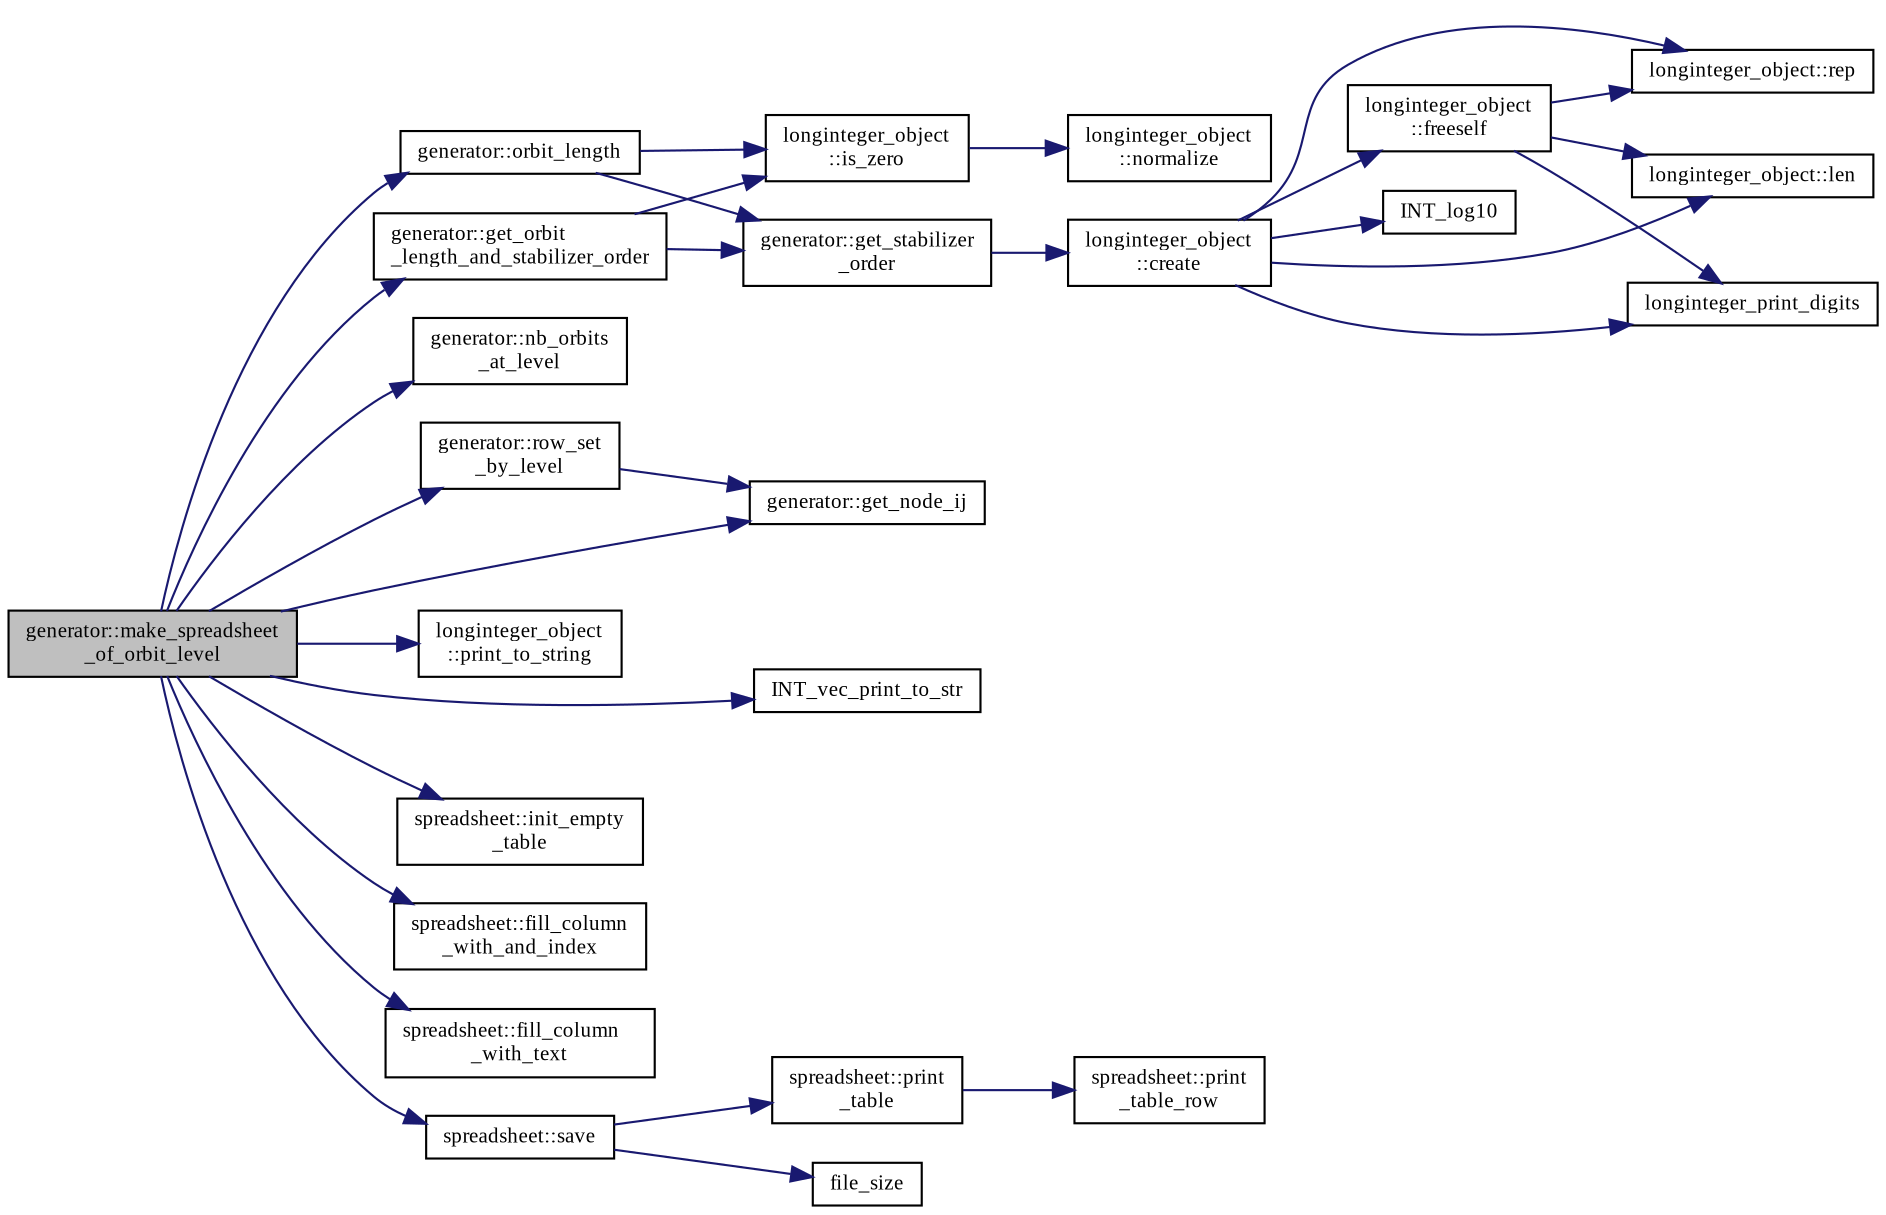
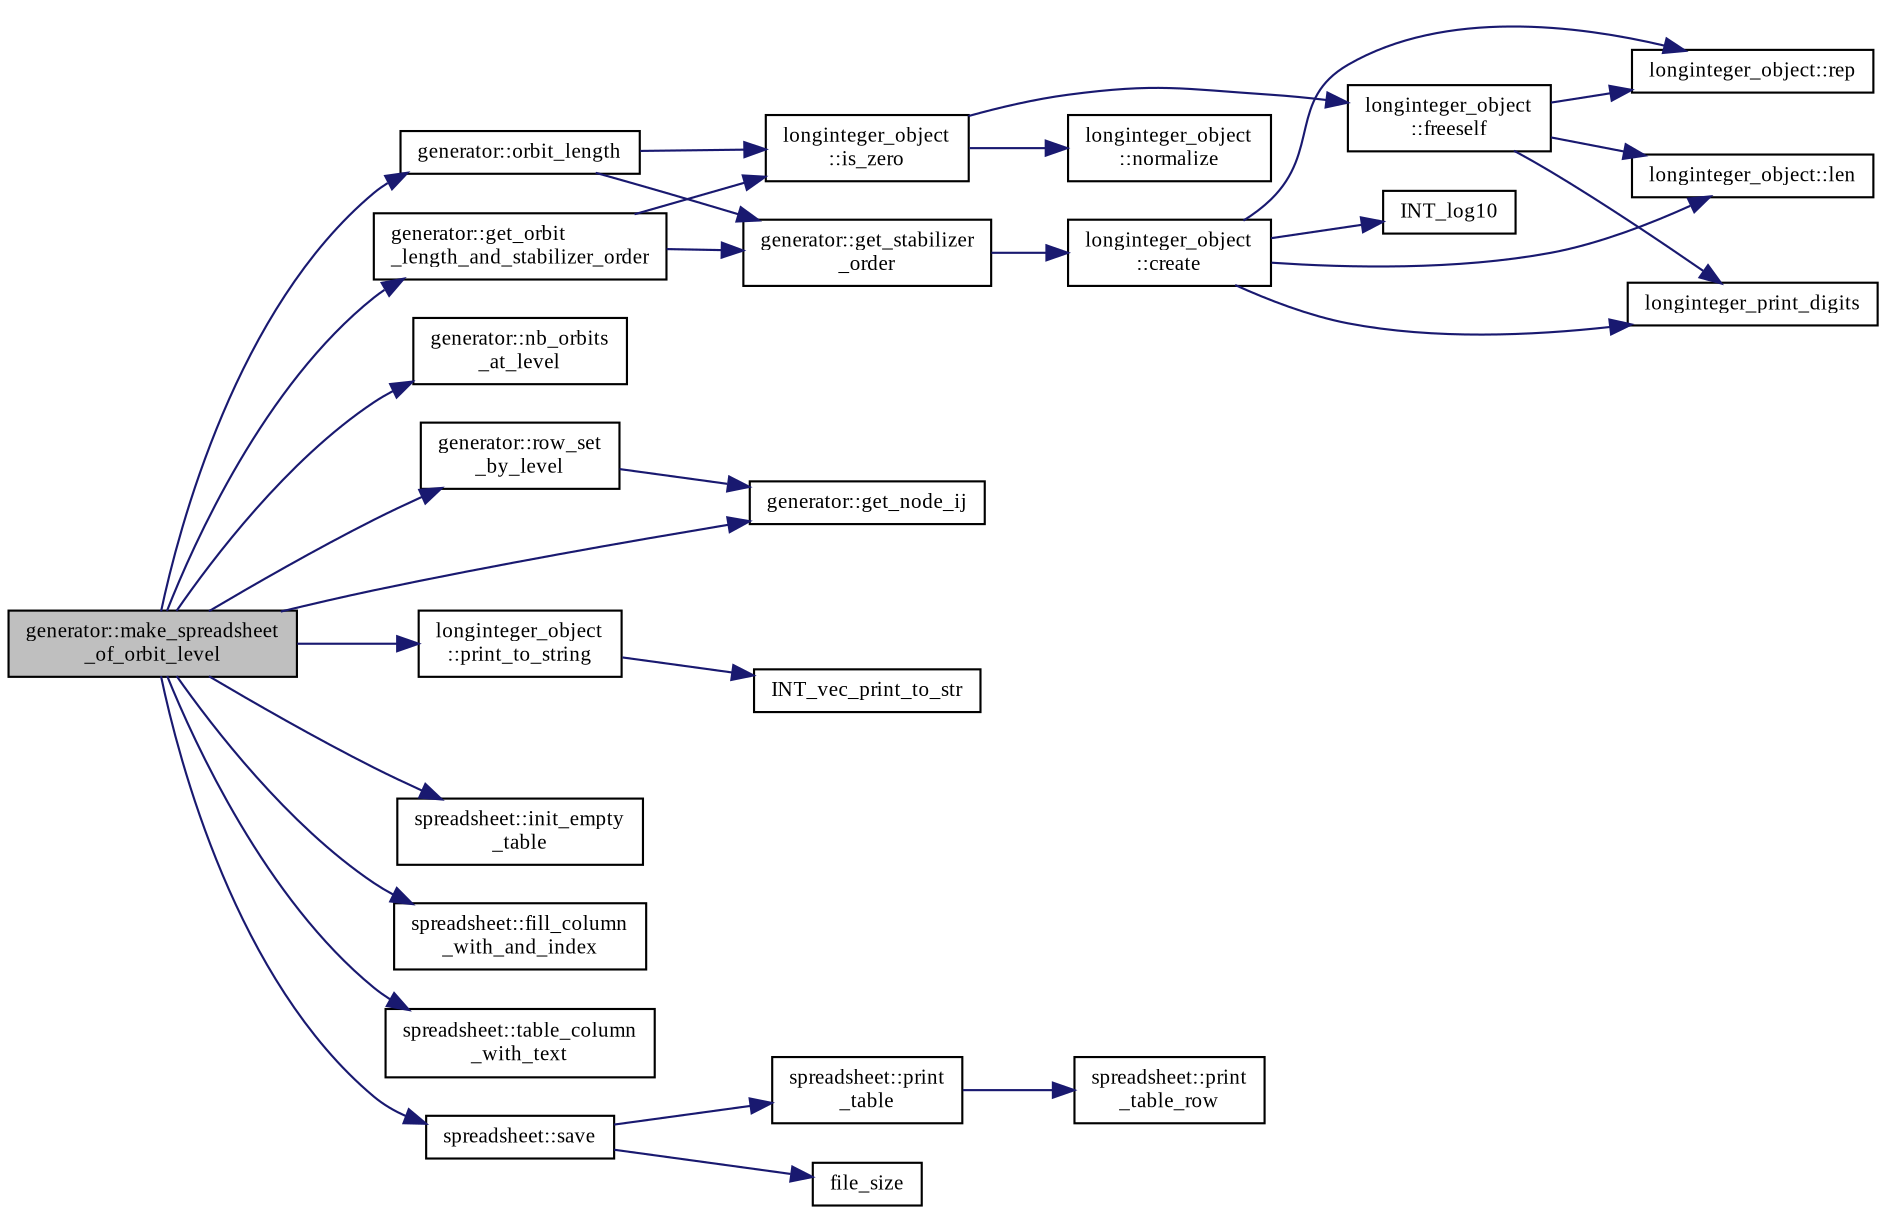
edge "longinteger_object ::create" -> "longinteger_object ::freeself": now "longinteger_object ::is_zero" -> "longinteger_object ::freeself"
edge "generator::make_spreadsheet _of_orbit_level" -> "INT_vec_print_to_str": now "longinteger_object ::print_to_string" -> "INT_vec_print_to_str"
node "spreadsheet::fill_column _with_text": label "spreadsheet::fill_column _with_text" -> "spreadsheet::table_column _with_text"
